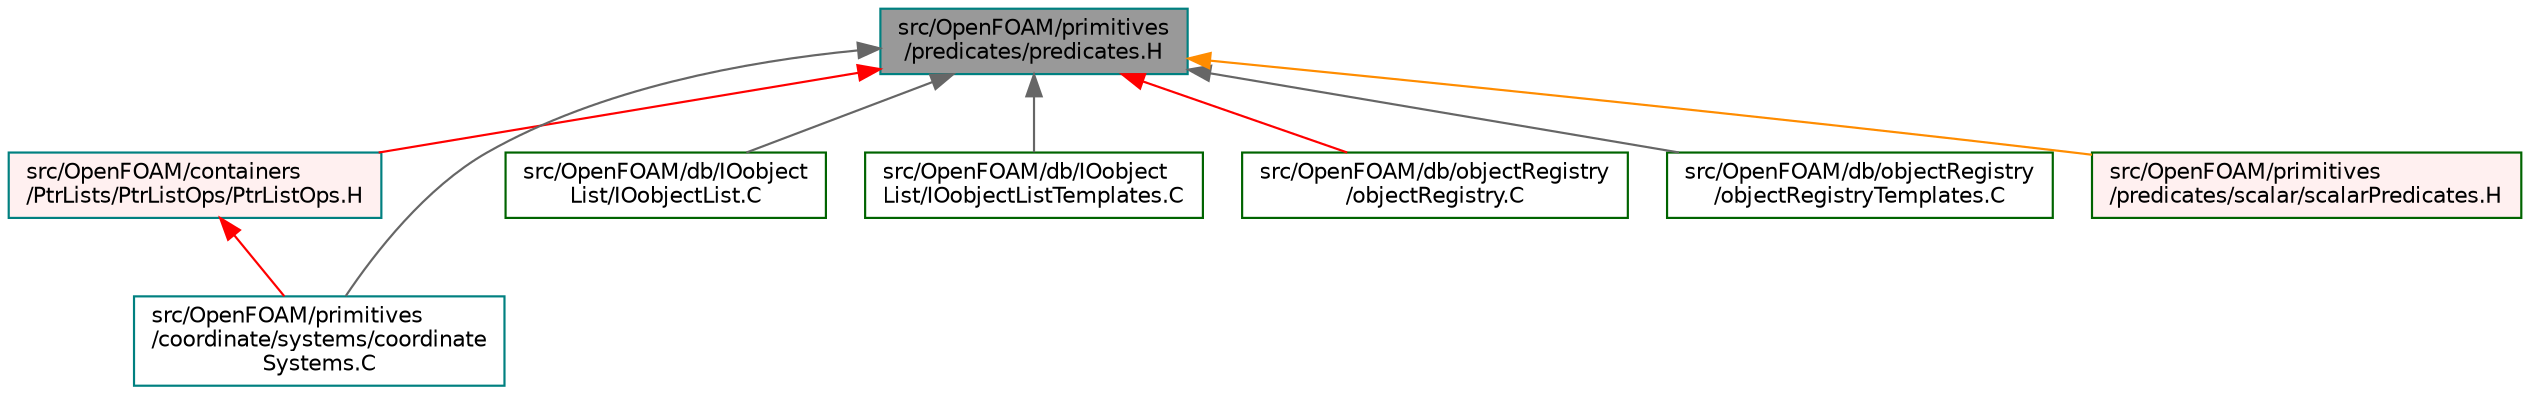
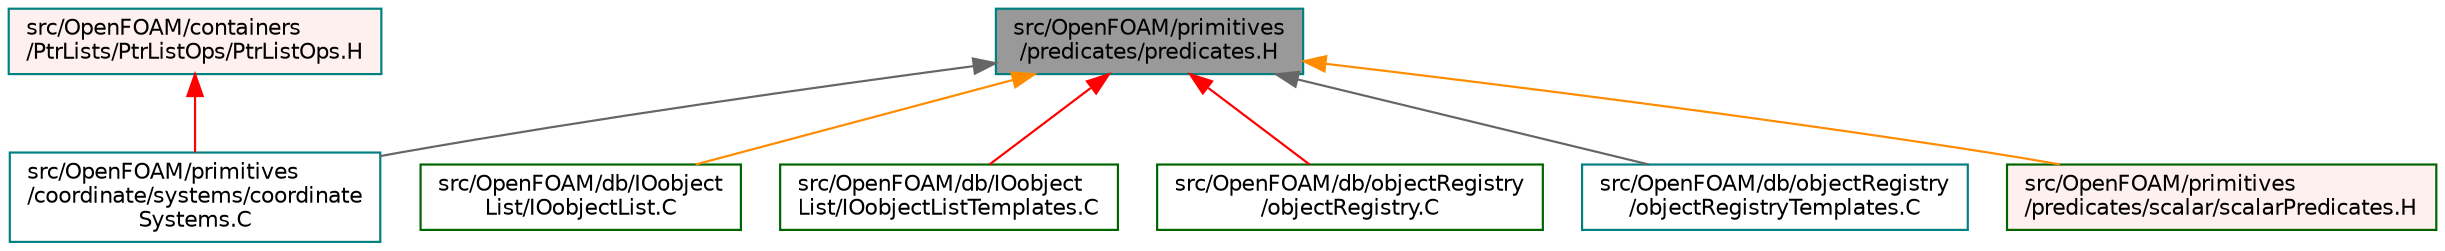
edge "src/OpenFOAM/containers /PtrLists/PtrListOps/PtrListOps.H" -> "src/OpenFOAM/primitives /predicates/predicates.H": removed
edge "src/OpenFOAM/db/IOobject List/IOobjectList.C" -> "src/OpenFOAM/primitives /predicates/predicates.H": color gray40 -> darkorange
edge "src/OpenFOAM/db/IOobject List/IOobjectListTemplates.C" -> "src/OpenFOAM/primitives /predicates/predicates.H": color gray40 -> red
node "src/OpenFOAM/db/objectRegistry /objectRegistryTemplates.C": color darkgreen -> teal
